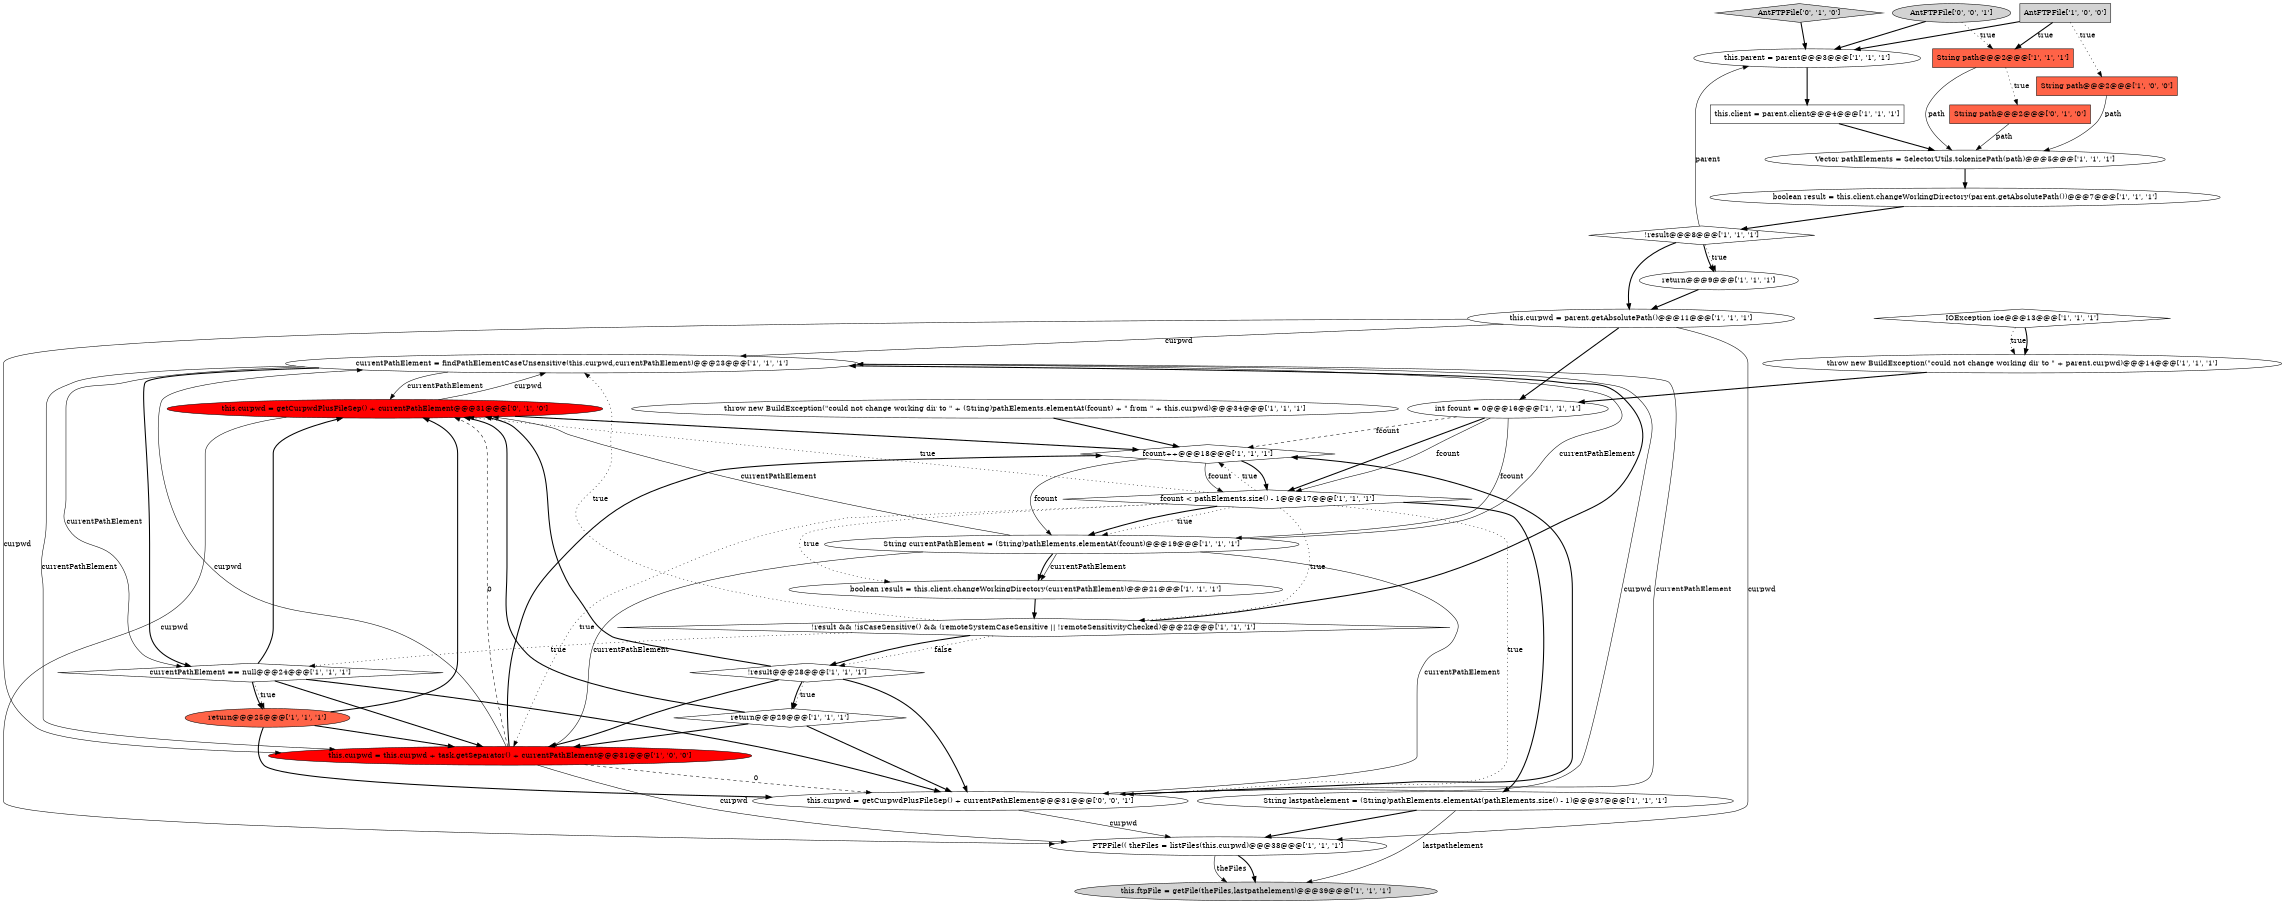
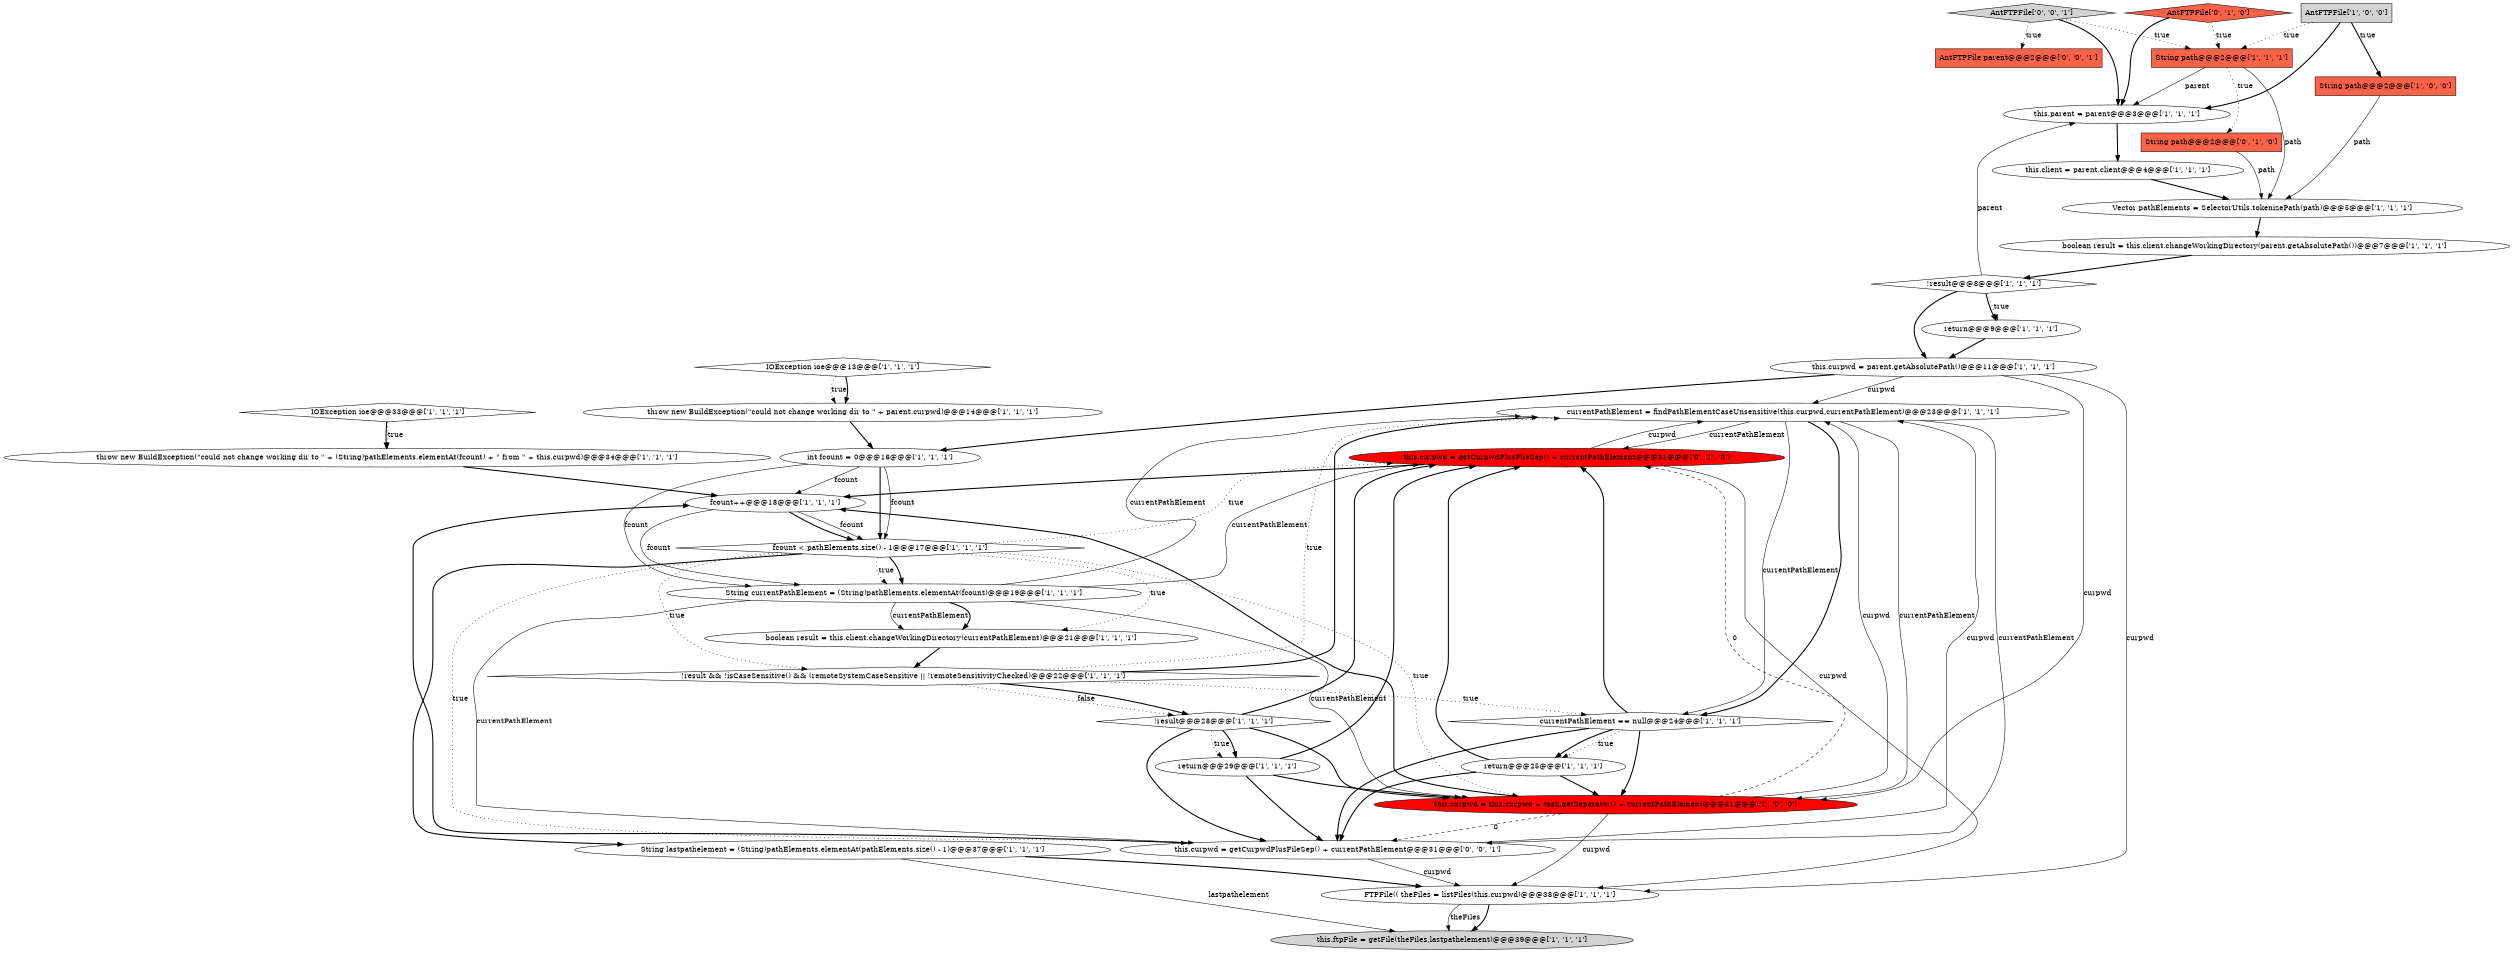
node "AntFTPFile['0', '1', '0']": fillcolor lightgray -> tomato
node "AntFTPFile['0', '0', '1']": shape ellipse -> diamond
edge "AntFTPFile['0', '1', '0']" -> "String path@@@2@@@['1', '1', '1']": added, label "true"
edge "AntFTPFile['1', '0', '0']" -> "String path@@@2@@@['1', '1', '1']": style bold -> dotted
edge "AntFTPFile['1', '0', '0']" -> "String path@@@2@@@['1', '0', '0']": style dotted -> bold
node "AntFTPFile parent@@@2@@@['0', '0', '1']": added
edge "String path@@@2@@@['1', '1', '1']" -> "this.parent = parent@@@3@@@['1', '1', '1']": added, label "parent"
node "this.client = parent.client@@@4@@@['1', '1', '1']": shape box -> ellipse
node "IOException ioe@@@33@@@['1', '1', '1']": added
edge "int fcount = 0@@@16@@@['1', '1', '1']" -> "fcount++@@@18@@@['1', '1', '1']": style dashed -> solid
node "fcount++@@@18@@@['1', '1', '1']": shape diamond -> ellipse
edge "fcount < pathElements.size() - 1@@@17@@@['1', '1', '1']" -> "fcount++@@@18@@@['1', '1', '1']": removed, label "true"
node "return@@@25@@@['1', '1', '1']": fillcolor tomato -> white
node "return@@@29@@@['1', '1', '1']": shape diamond -> ellipse
